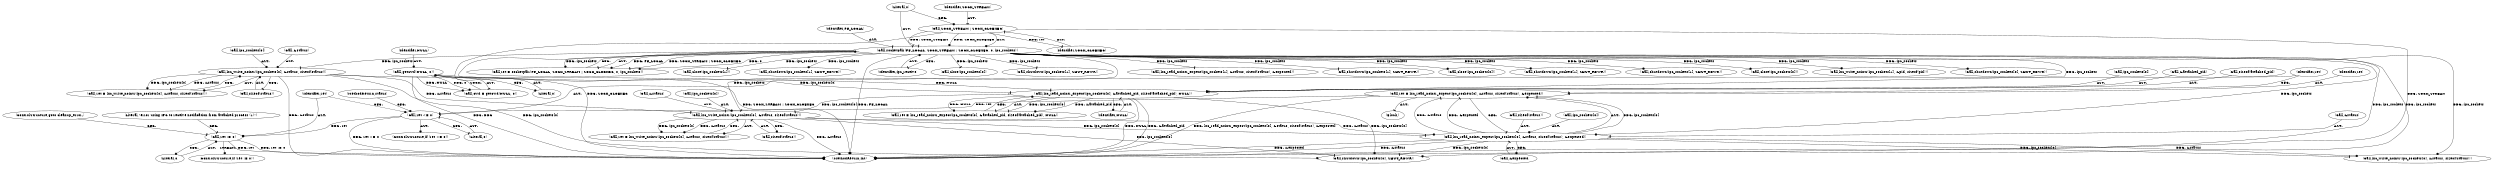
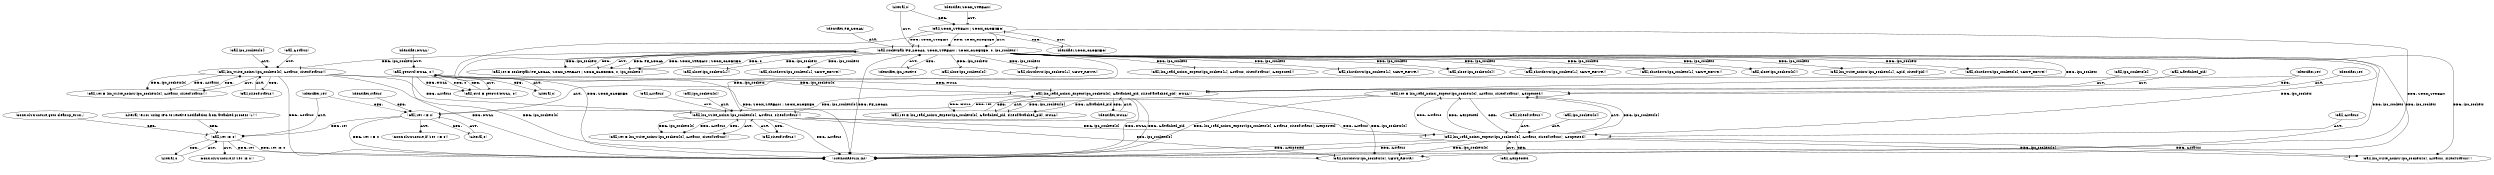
edge "(Call,SOCK_STREAM | SOCK_CLOEXEC)" -> "(Identifier,SOCK_CLOEXEC)": label "DDG: ret" -> "CFG: "
node "(Call,sizeof(attached_pid))": removed
edge "(Call,cwd = getcwd(NULL, 0))" -> "(Call,getcwd(NULL, 0))": label "SOCK: " -> "CFG: "
node "(MethodReturn,status)": label "(MethodReturn,status)" -> "(Identifier,status)"
edge "(Call,getcwd(NULL, 0))" -> "(MethodReturn,int)": label "DDG: DDG" -> "DDG: NULL"
node "(Block,)": removed
edge "(Call,ret != 0)" -> "(ControlStructure,if (ret != 0))": label "STREAM: " -> "AST: "
